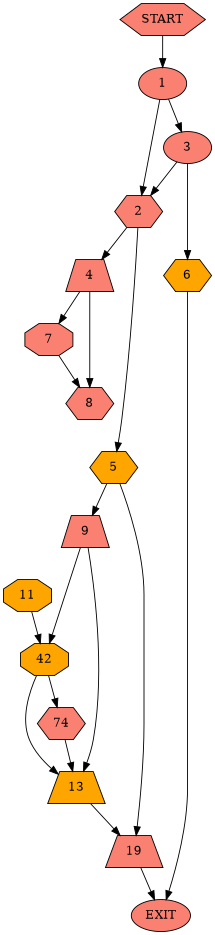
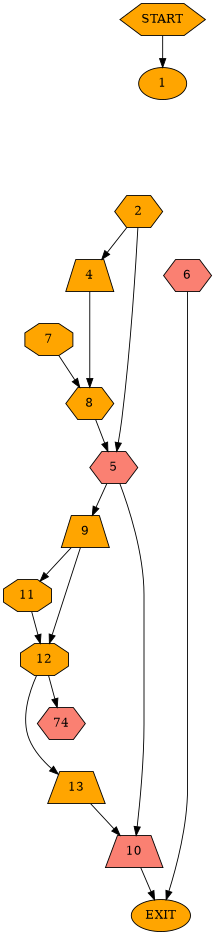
node "START": fillcolor salmon -> orange
node "1": fillcolor salmon -> orange
edge "1" -> "2": removed
node "3": removed
node "2": fillcolor salmon -> orange
node "4": fillcolor salmon -> orange
node "6": fillcolor orange -> salmon
edge "4" -> "7": removed
node "7": fillcolor salmon -> orange
node "8": fillcolor salmon -> orange
edge "8" -> "5": added
node "5": fillcolor orange -> salmon
node "9": fillcolor salmon -> orange
edge "9" -> "13": now "9" -> "11"
node "42": label "42" -> "12"
edge "74" -> "13": removed
node "19": label "19" -> "10"
node "EXIT": fillcolor salmon -> orange
